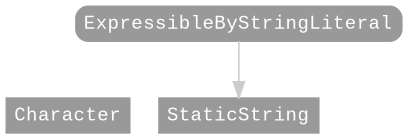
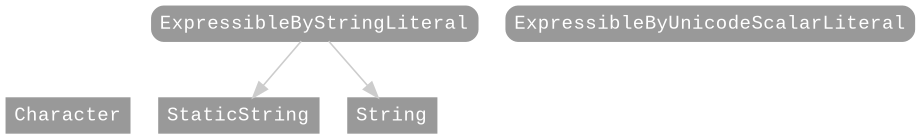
node "ExpressibleByUnicodeScalarLiteral": added
node "String": added
